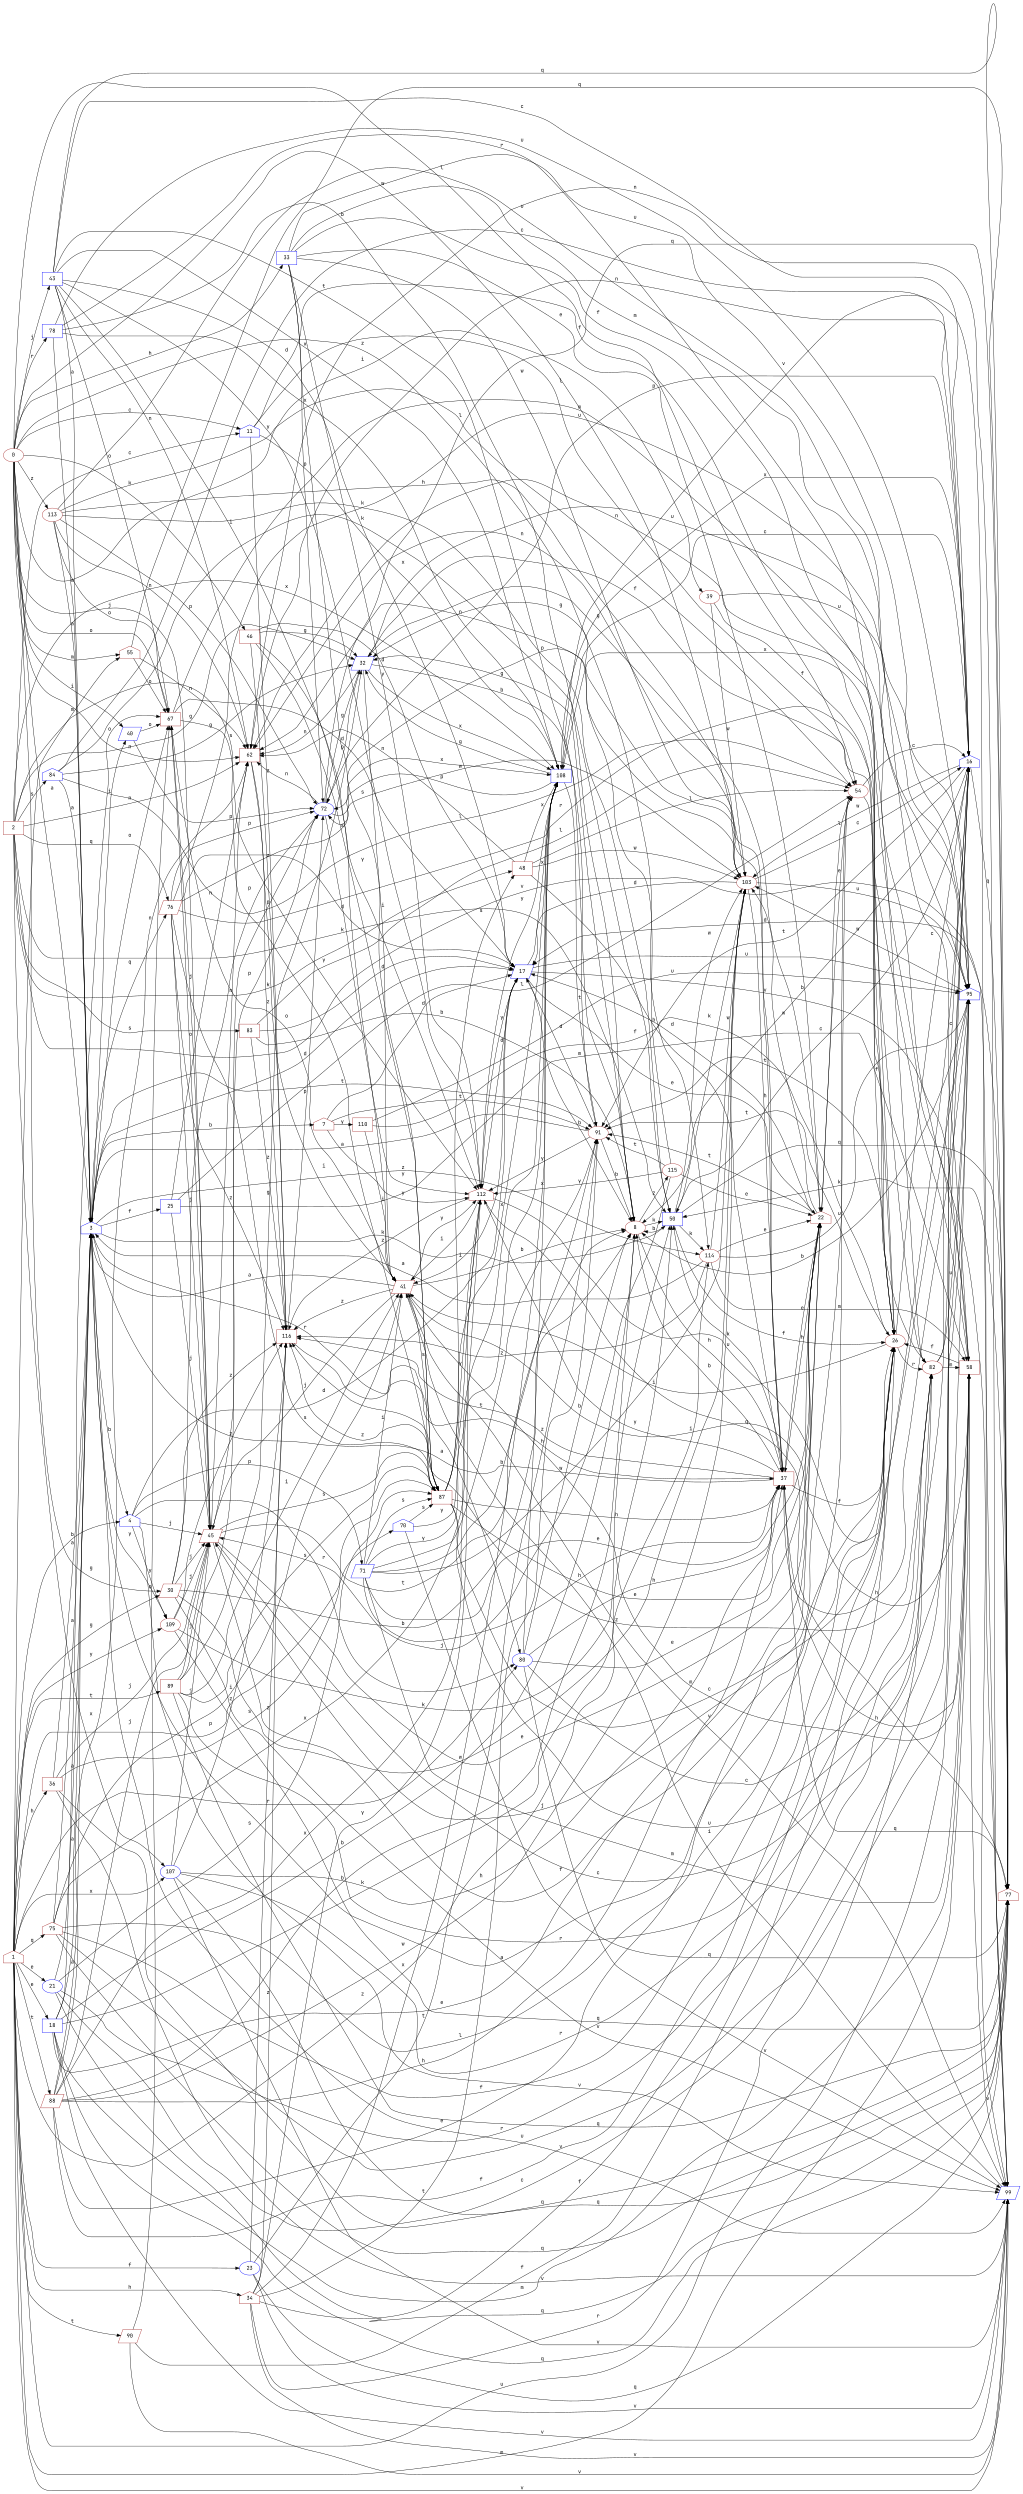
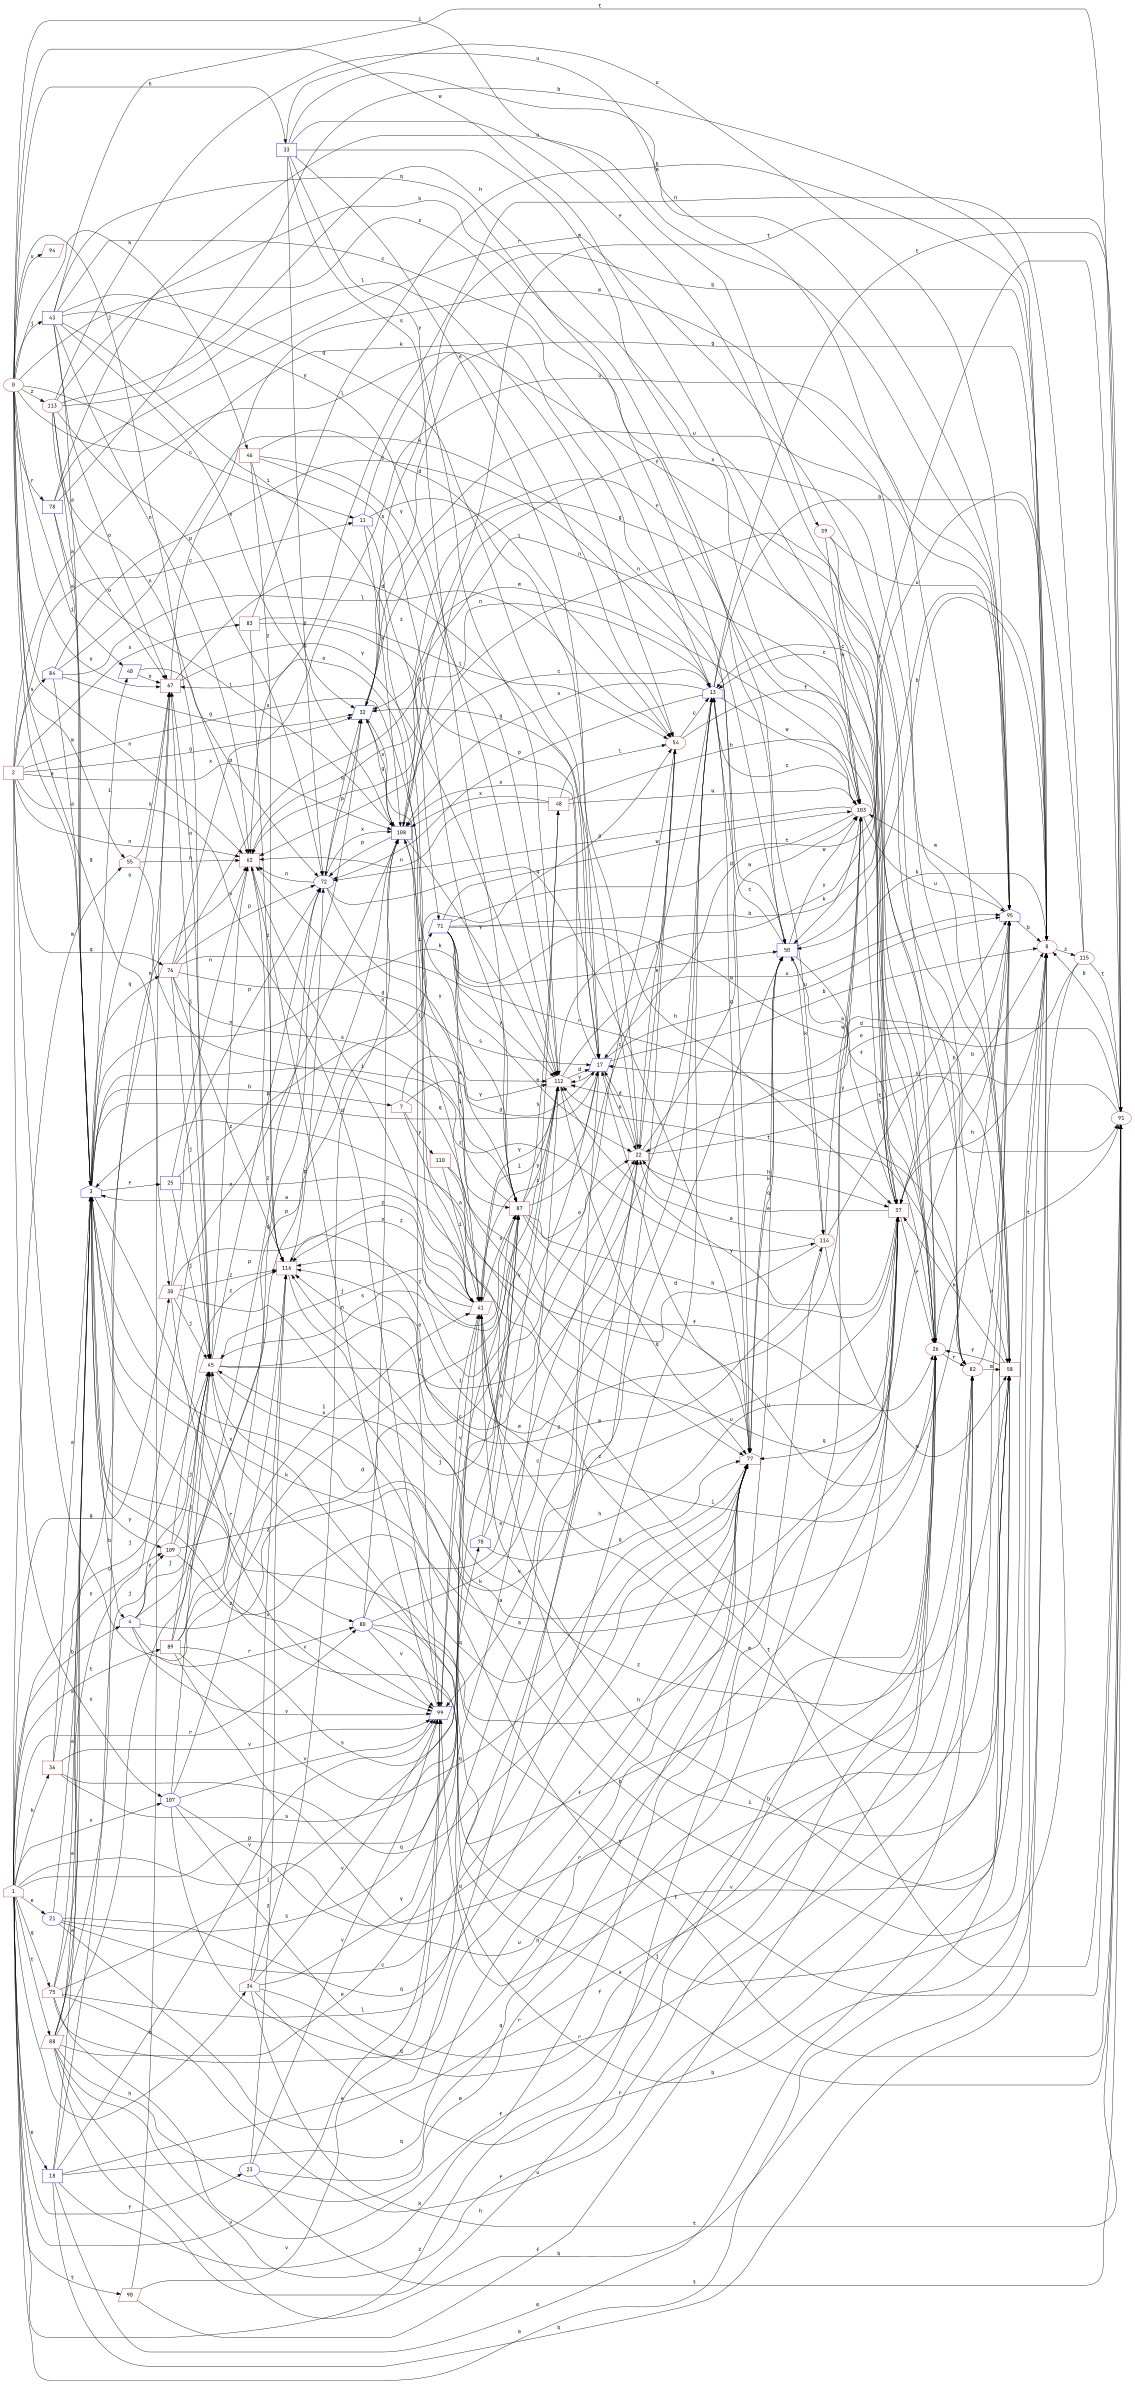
node "94": added
edge "78" -> "108": label "x" -> "l"
edge "32" -> "62": now "87" -> "62"
node "16": label "16" -> "13"
edge "11" -> "116": now "11" -> "71"
edge "82" -> "91": now "82" -> "112"
